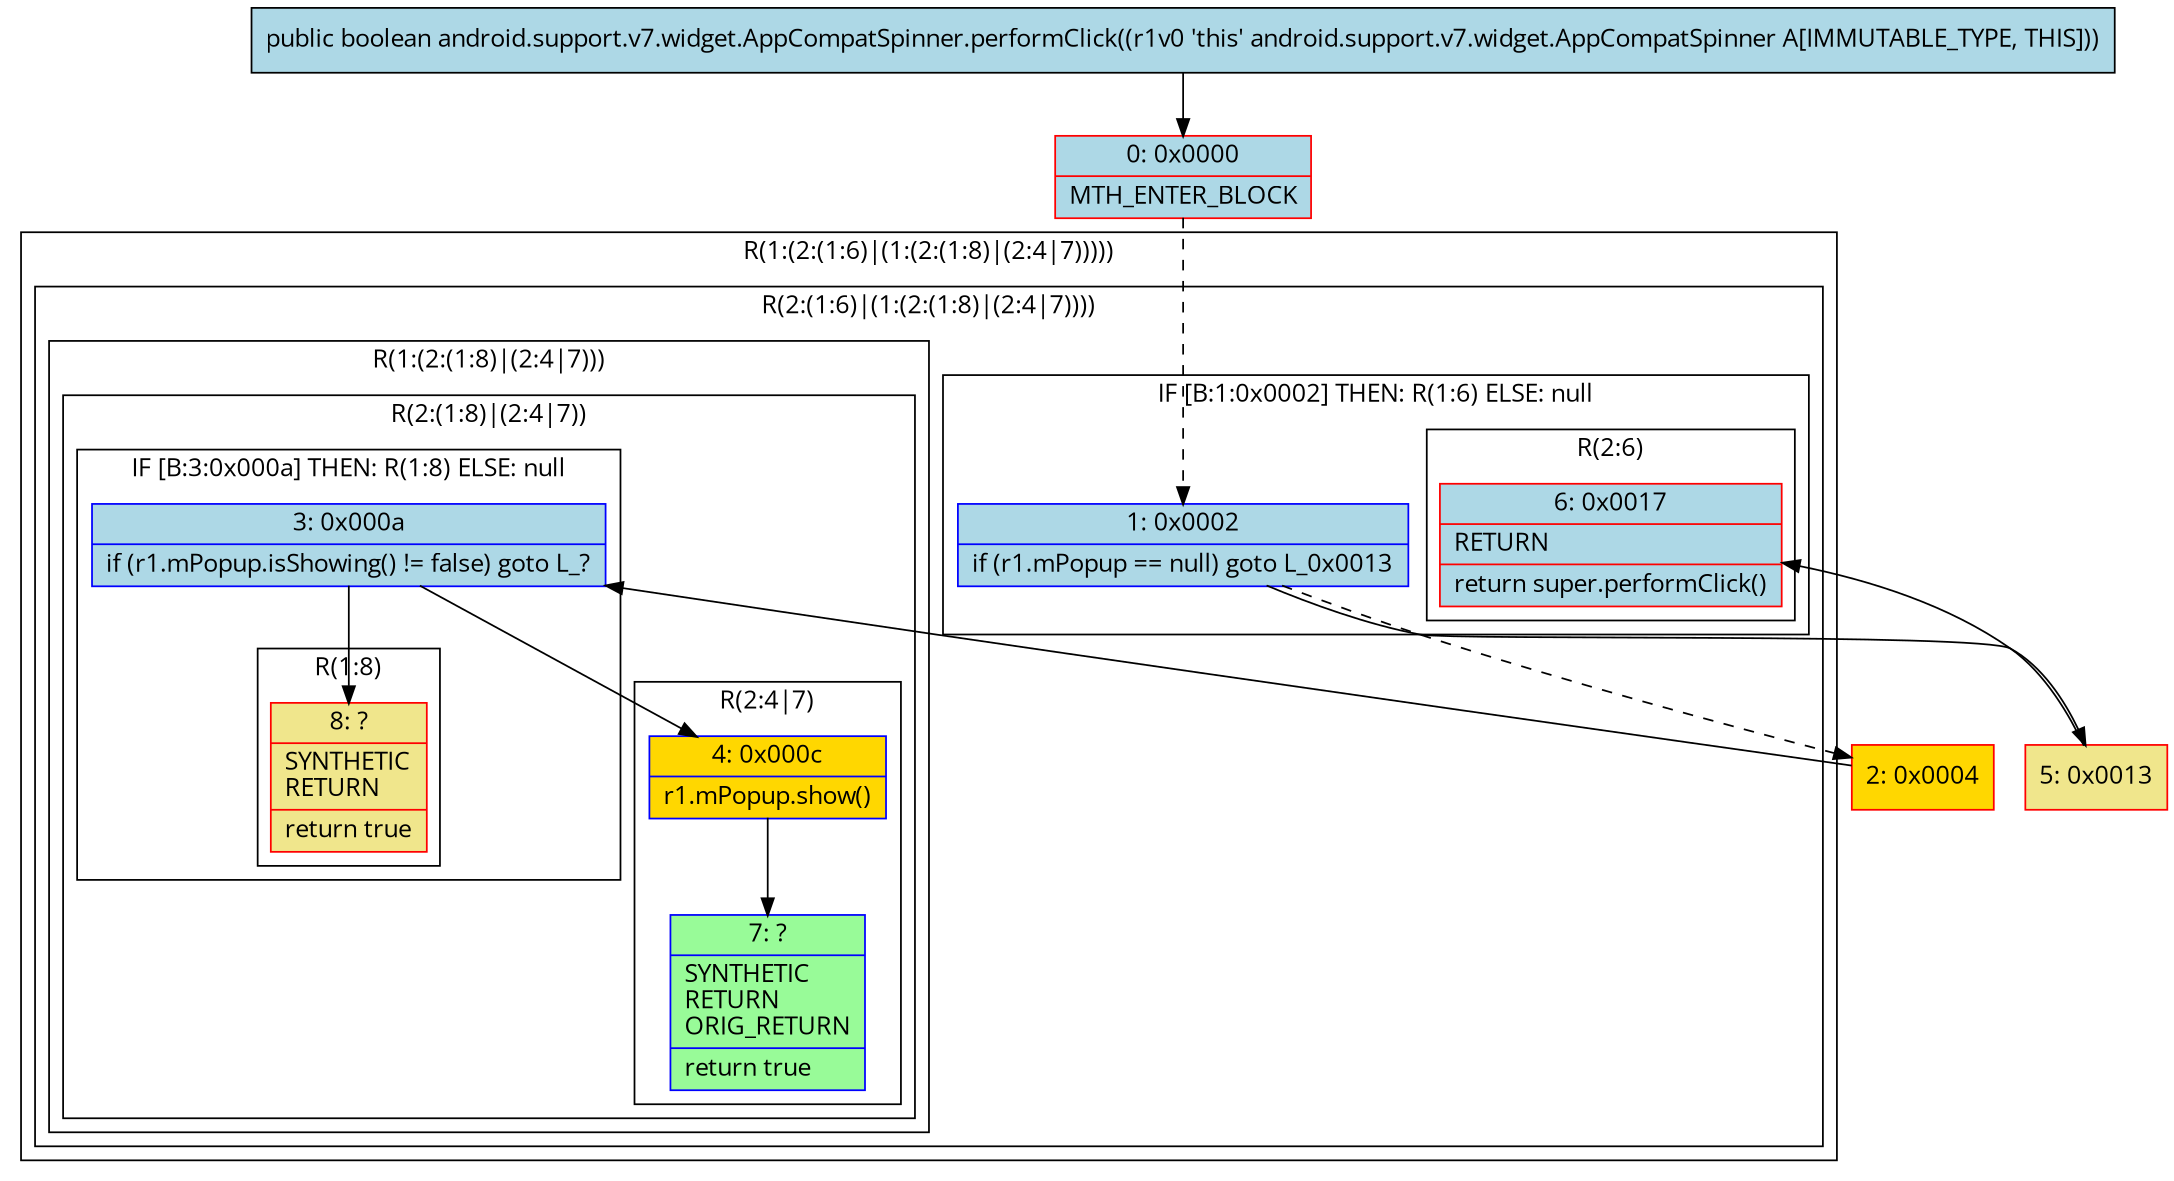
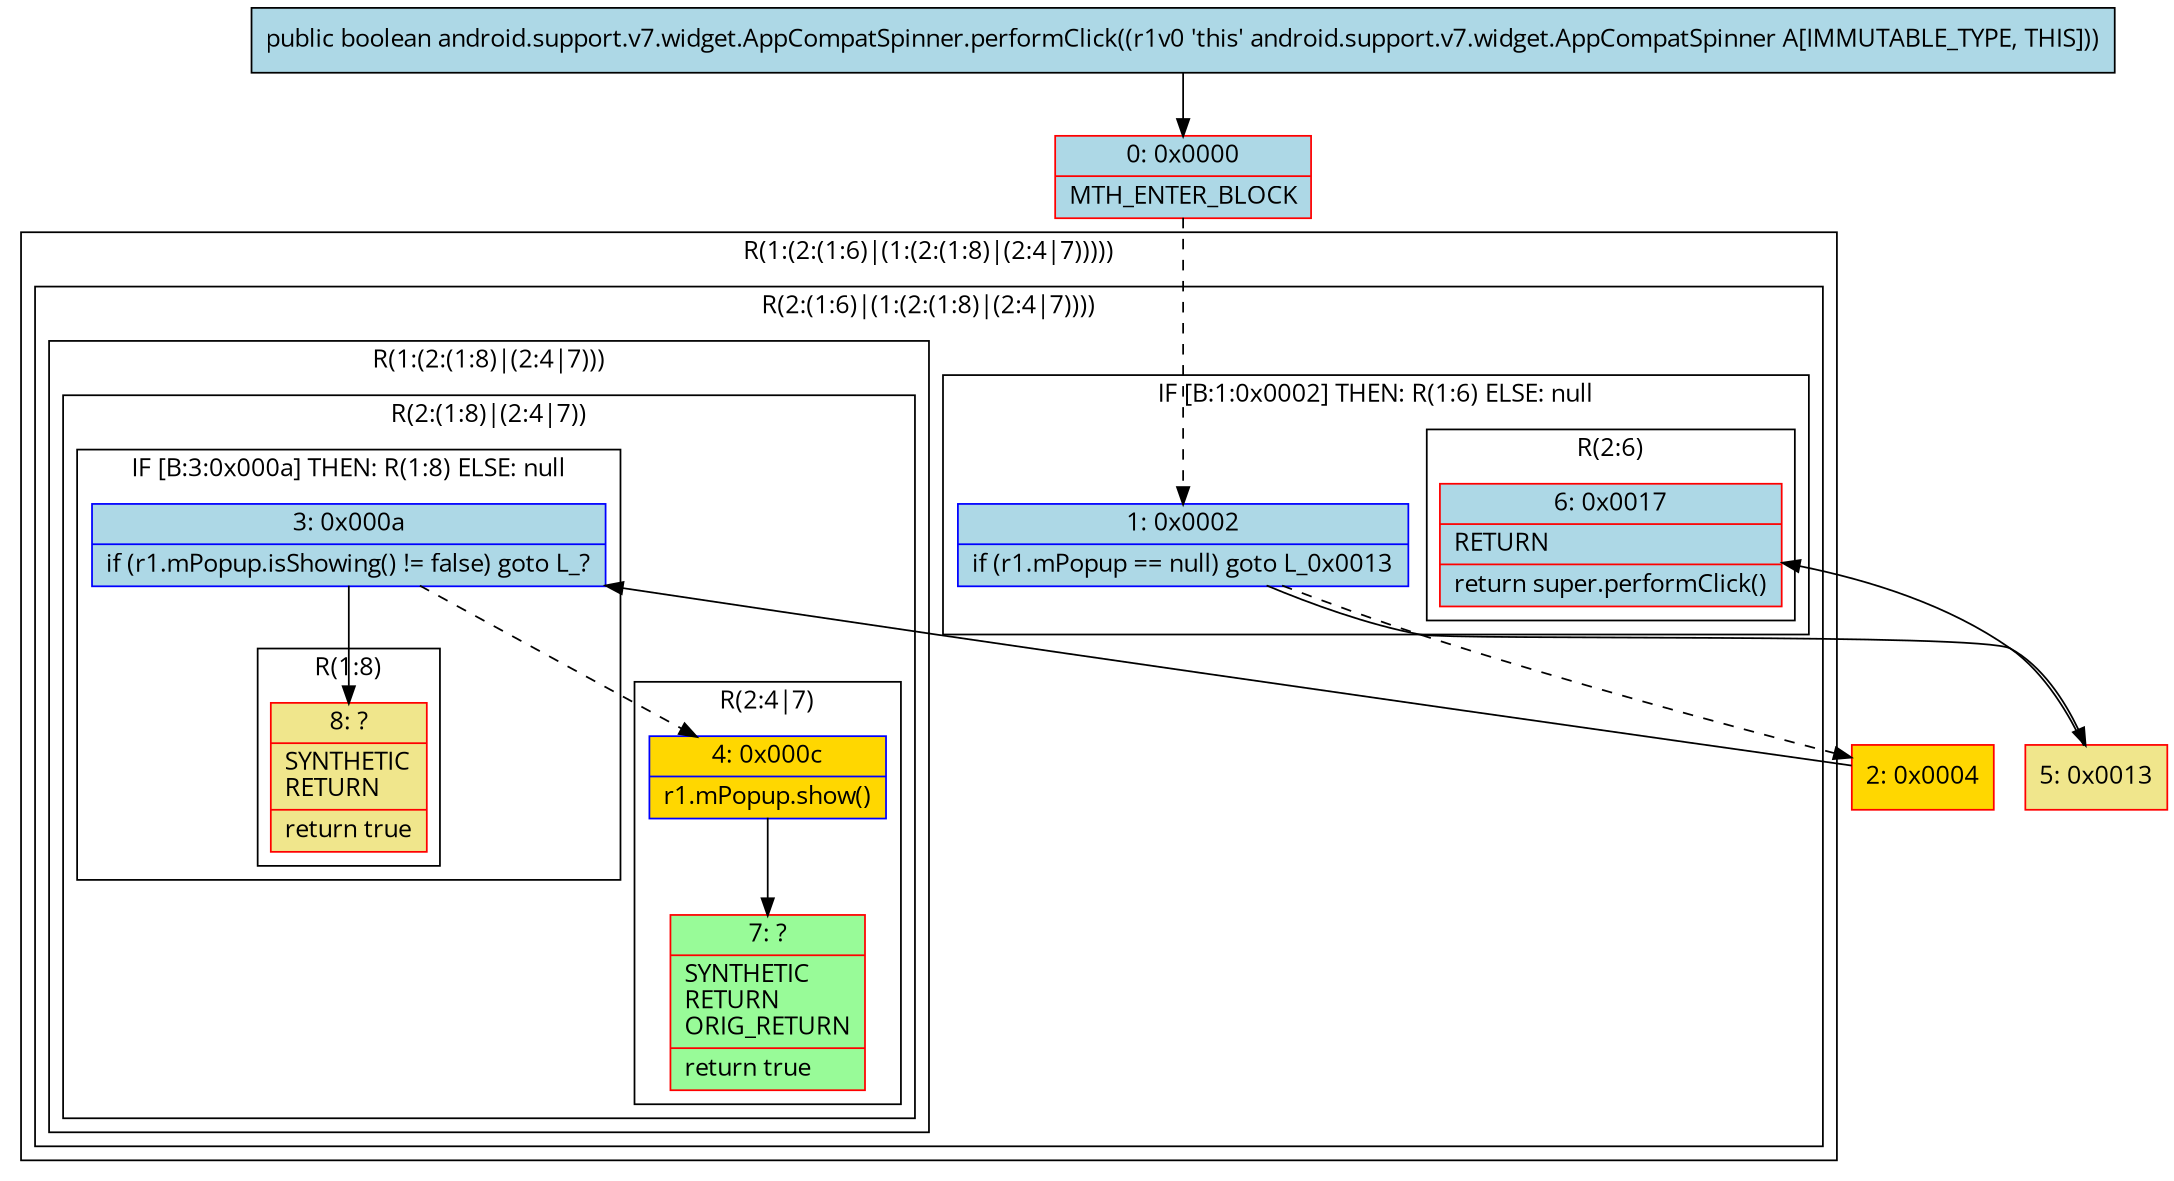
edge "3: 0x000a" -> "4: 0x000c": style solid -> dashed
node "7: ?": color blue -> red
